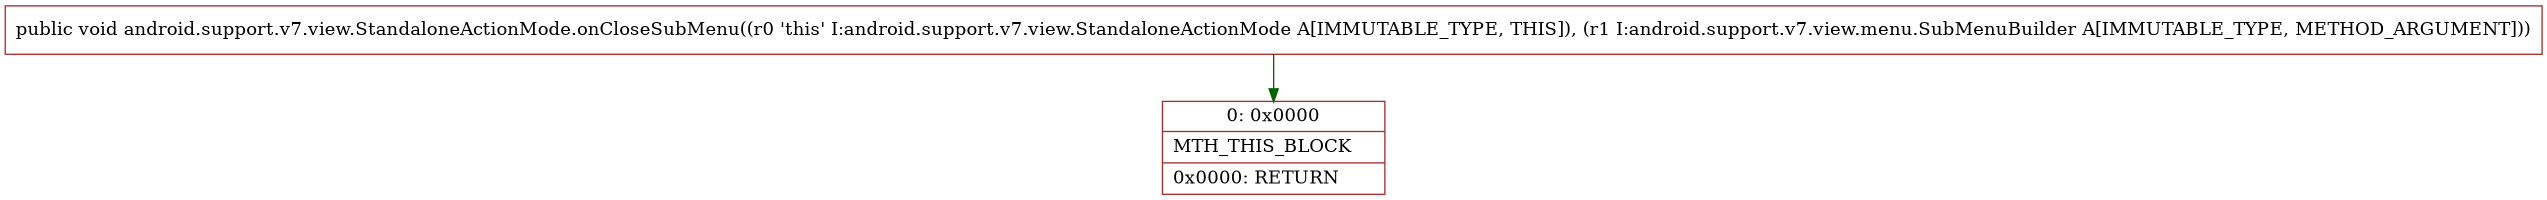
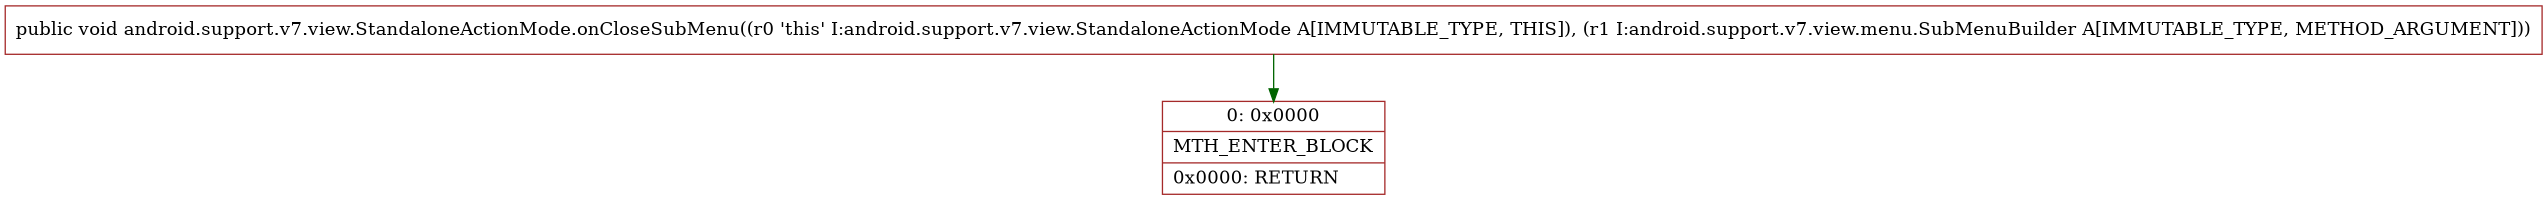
node "0: 0x0000": text "MTH_THIS_BLOCK" -> "MTH_ENTER_BLOCK"
